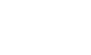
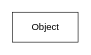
node "Object": added
